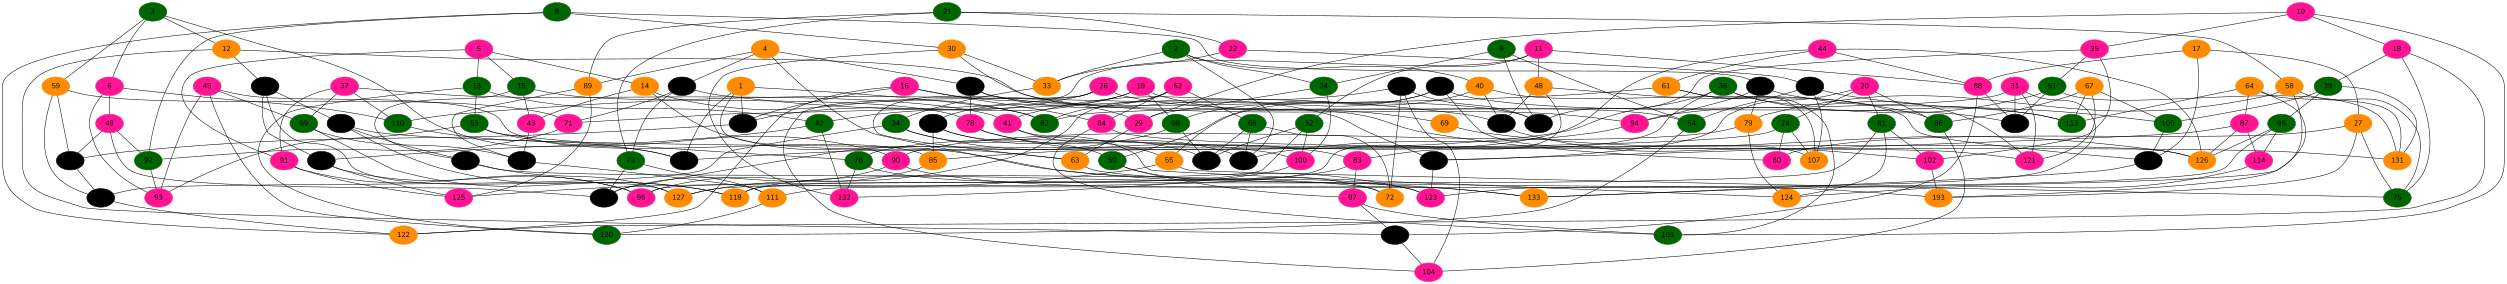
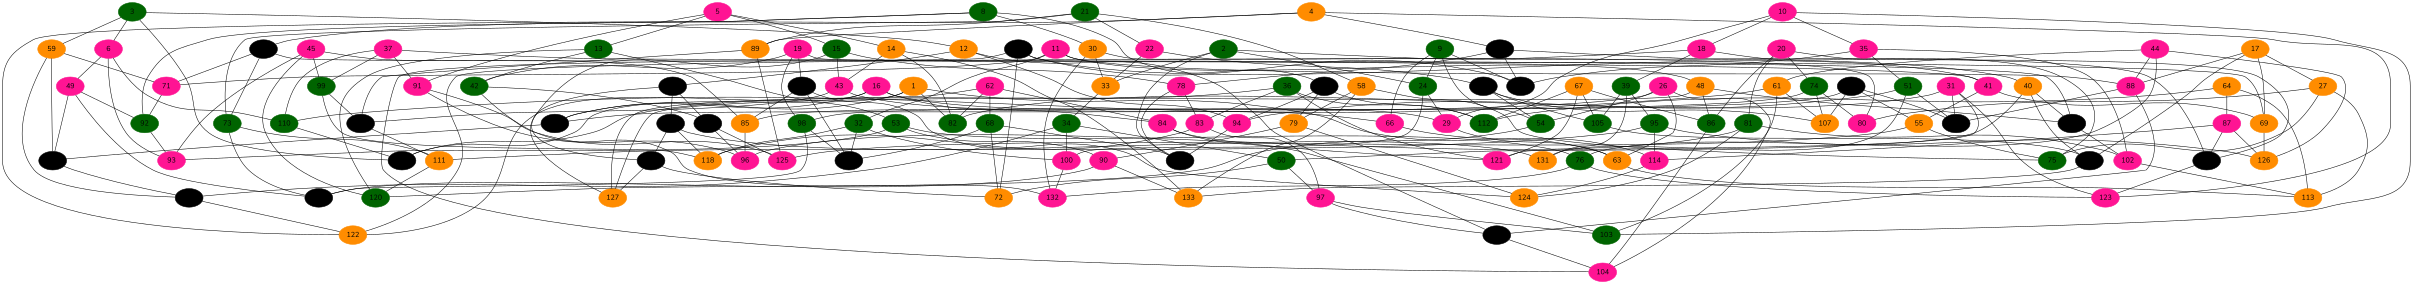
edge "17" -- "69": added
edge "64" -- "131": removed
node "66": added
edge "41" -- "126": now "41" -- "69"
node "193": label "193" -> "113"
